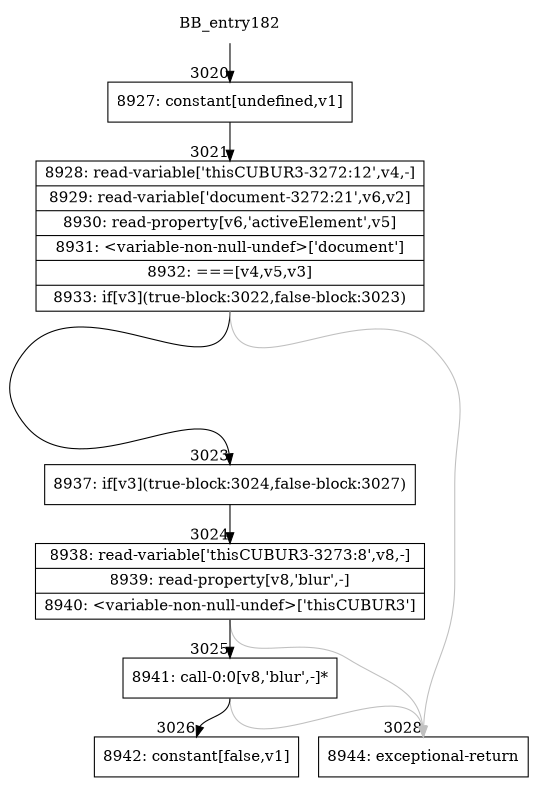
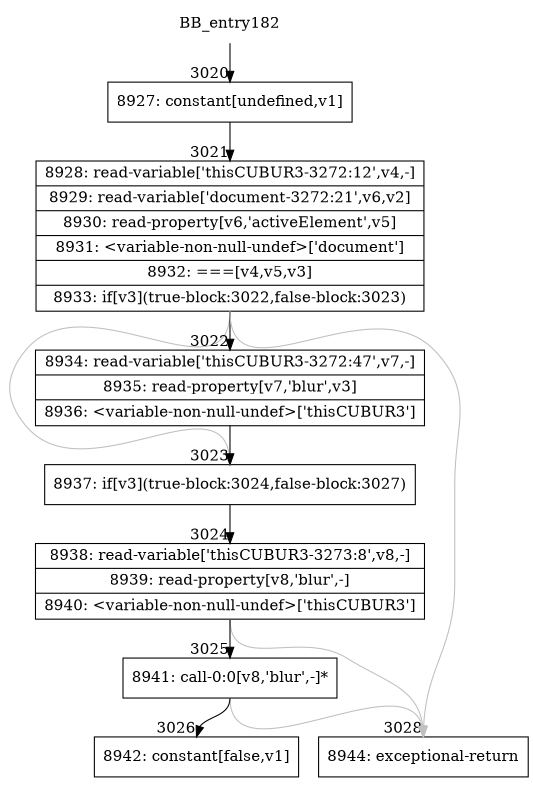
edge "8928: read-variable['thisCUBUR3-3272:12',v4,-]" -> "8937: if[v3](true-block:3024,false-block:3027)": color black -> gray
node "8934: read-variable['thisCUBUR3-3272:47',v7,-]": added
